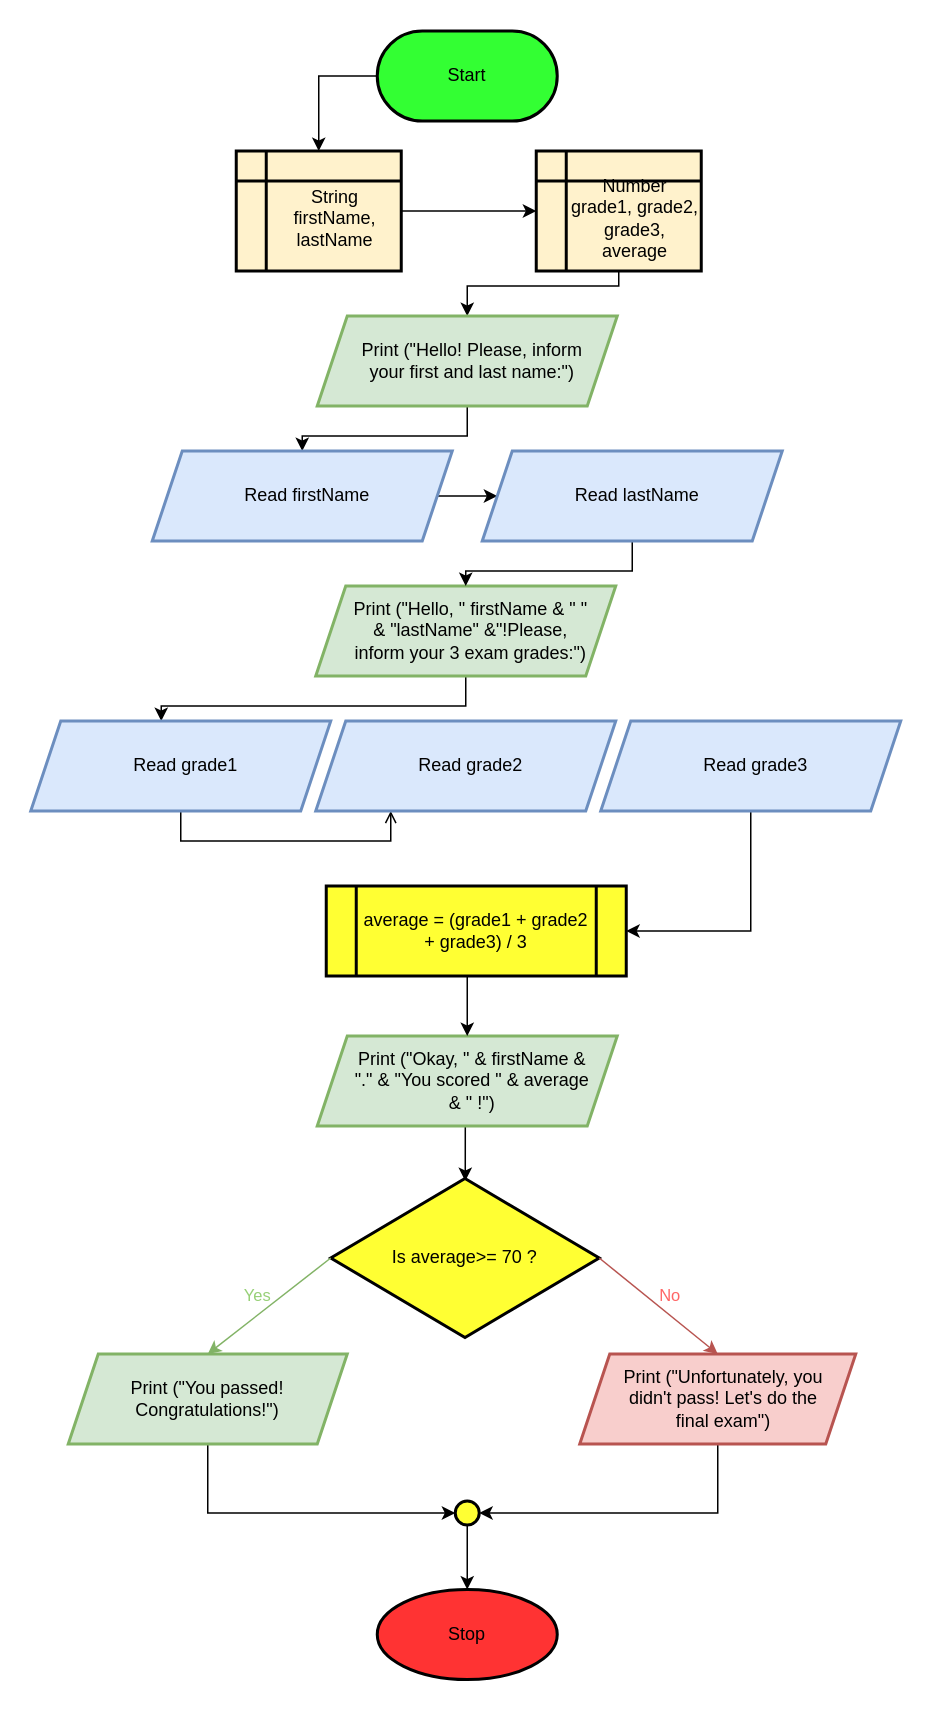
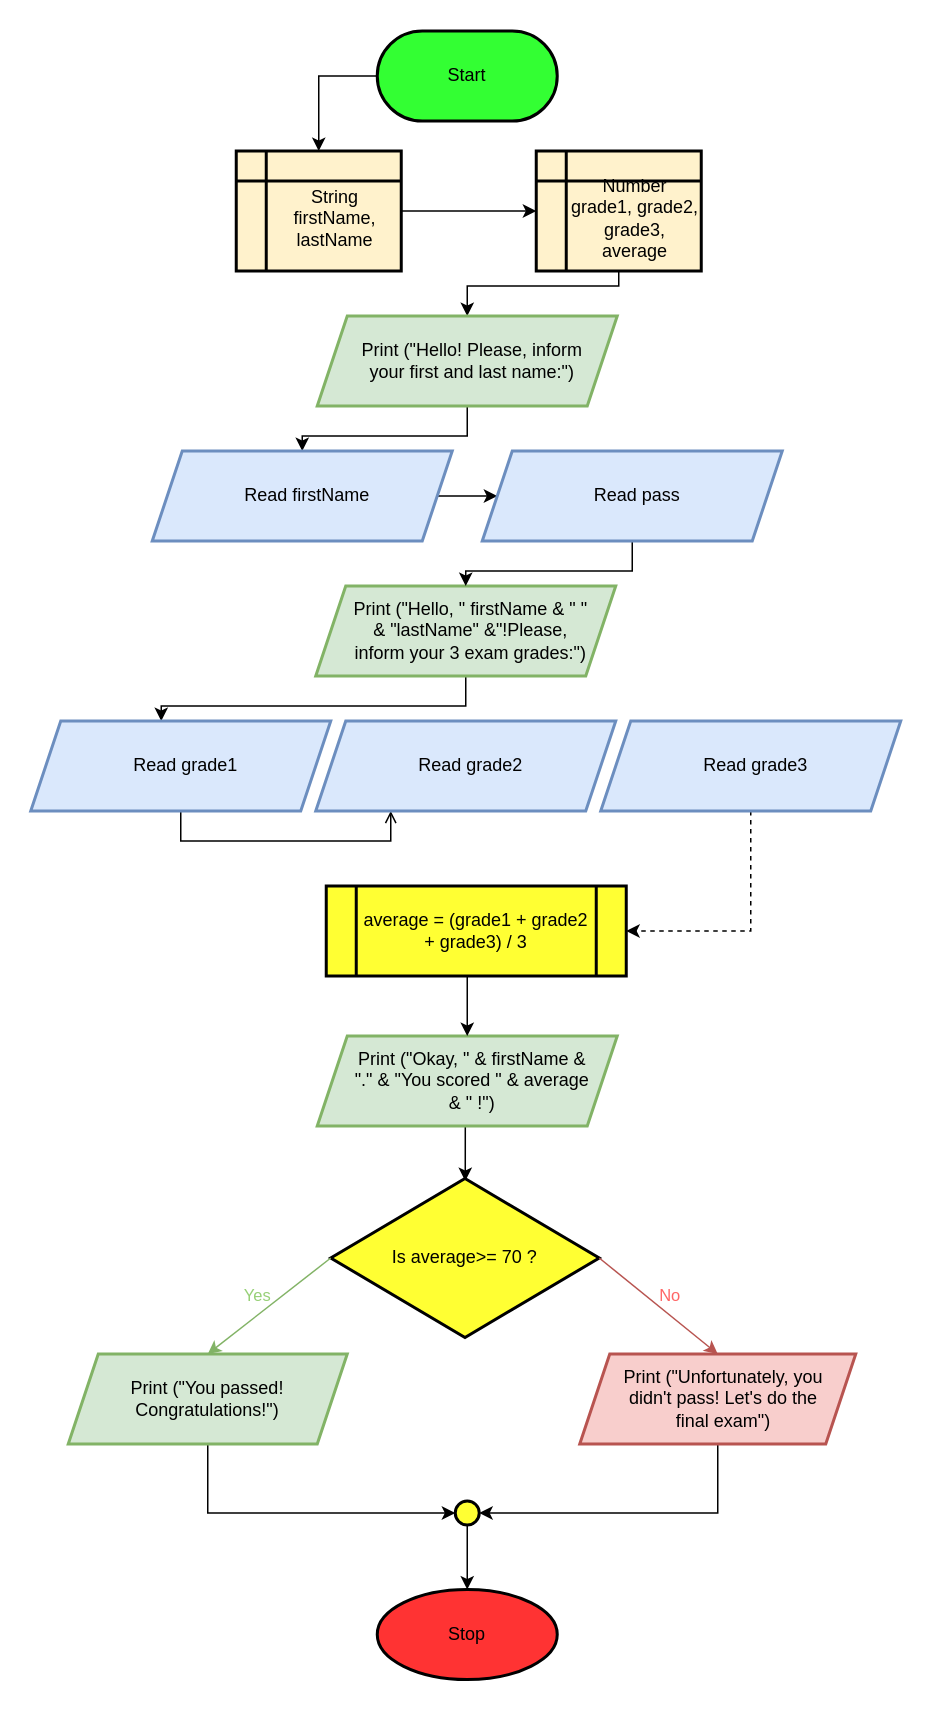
node "Read lastName": label "Read lastName" -> "Read pass"
edge "Read grade3" -> "average = (grade1 + grade2 + grade3) / 3": style solid -> dashed
